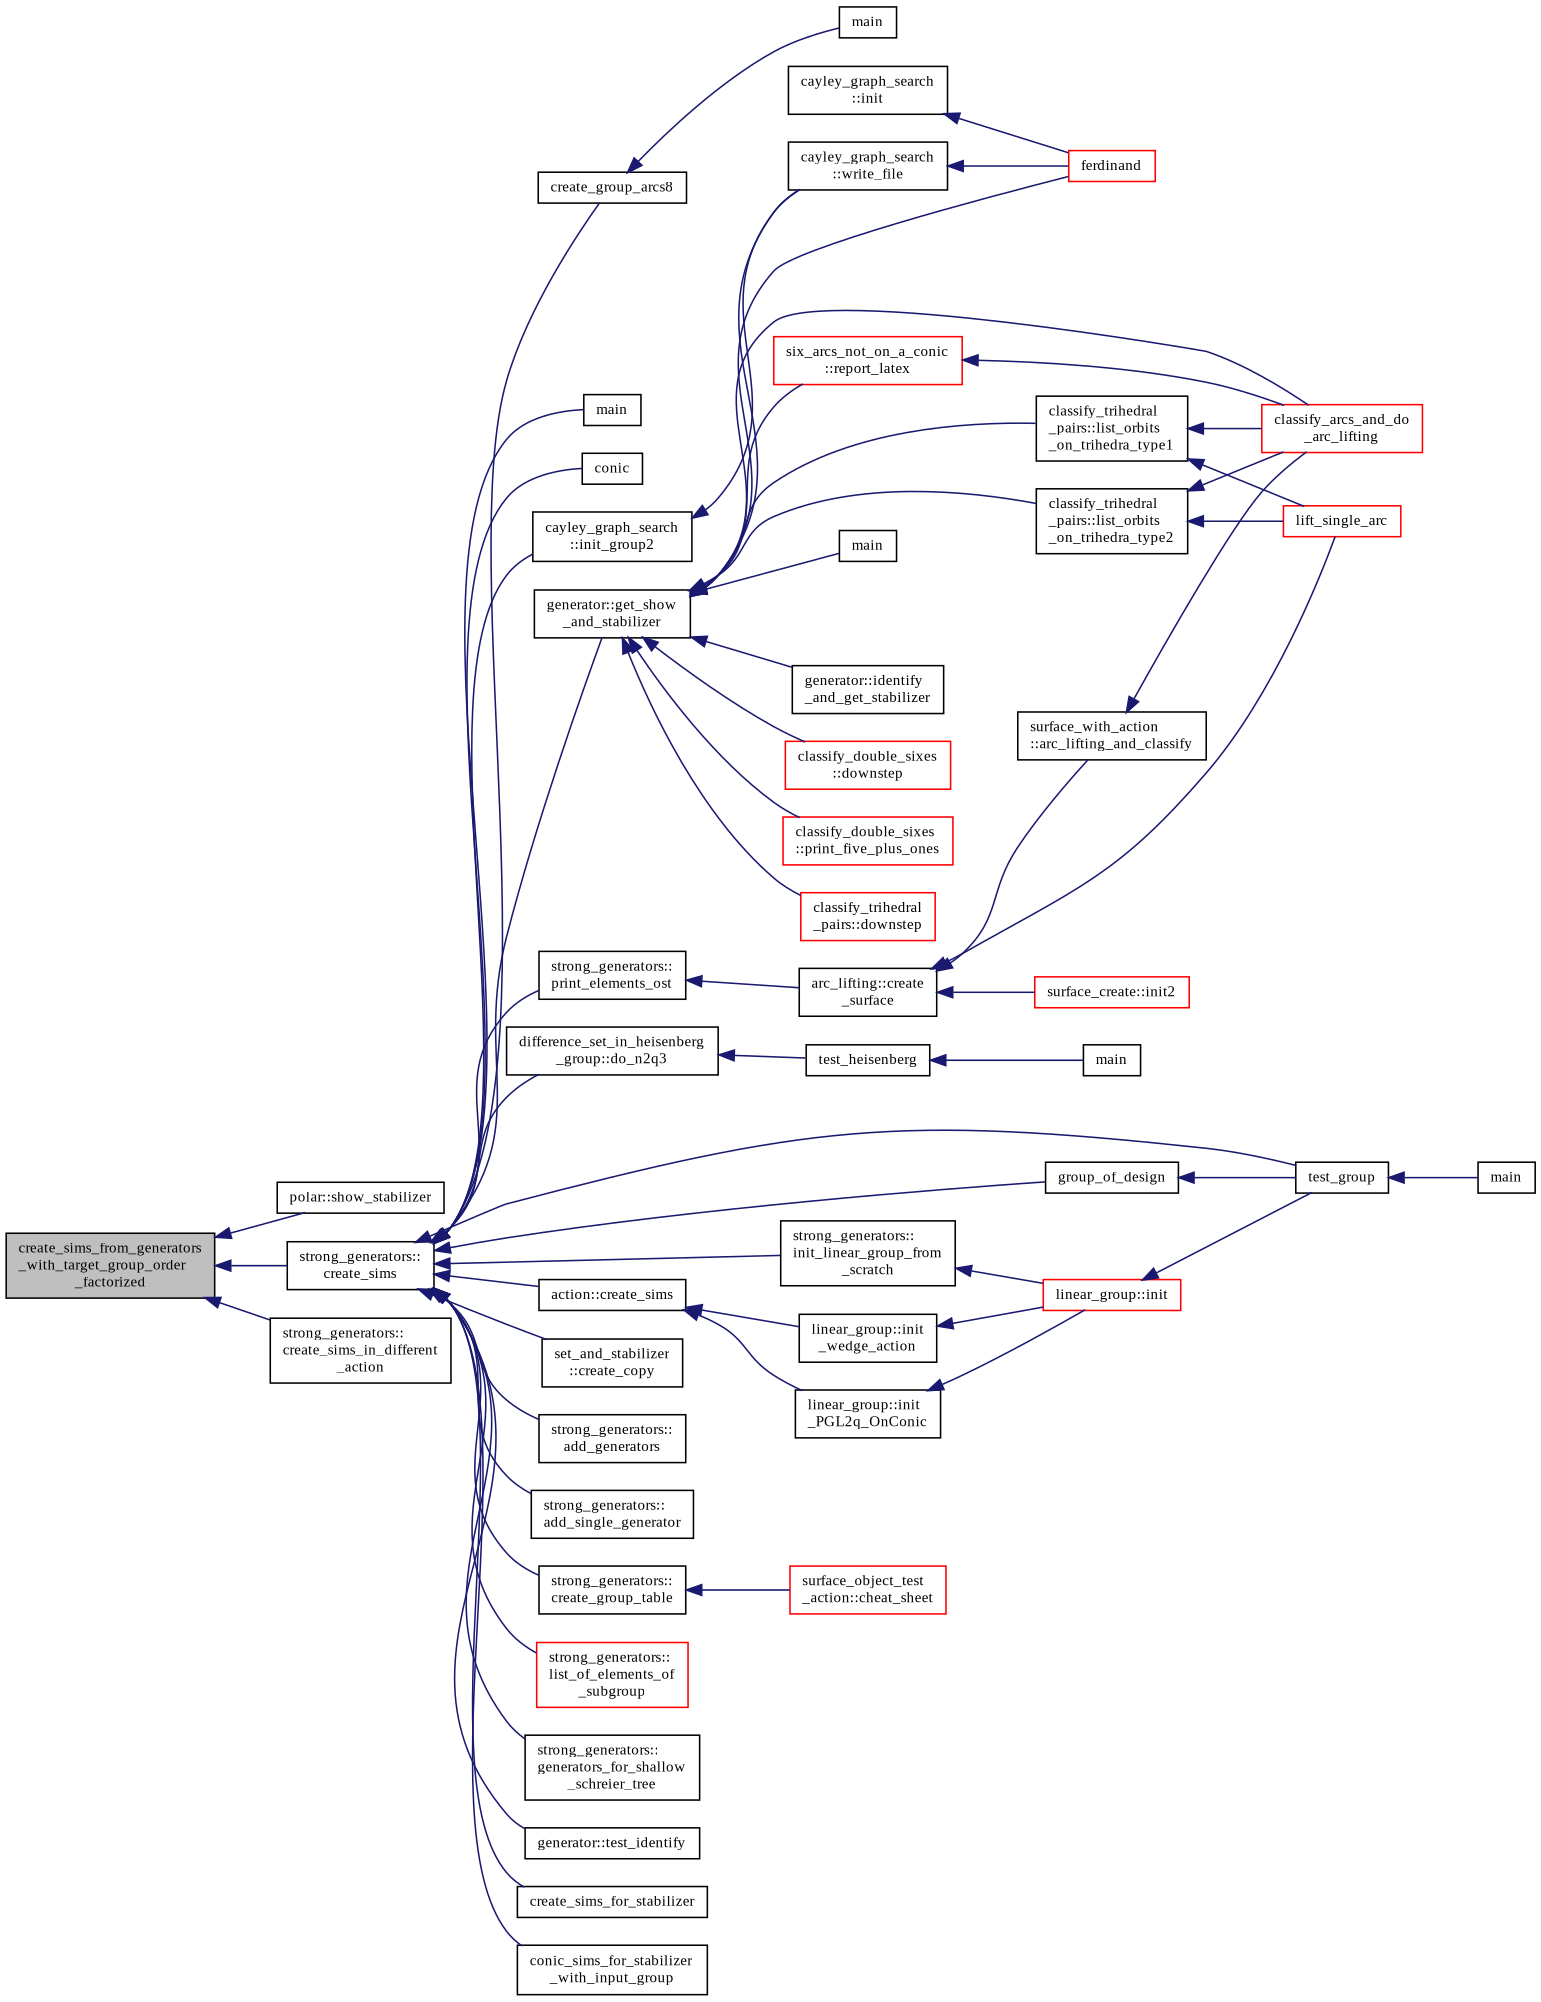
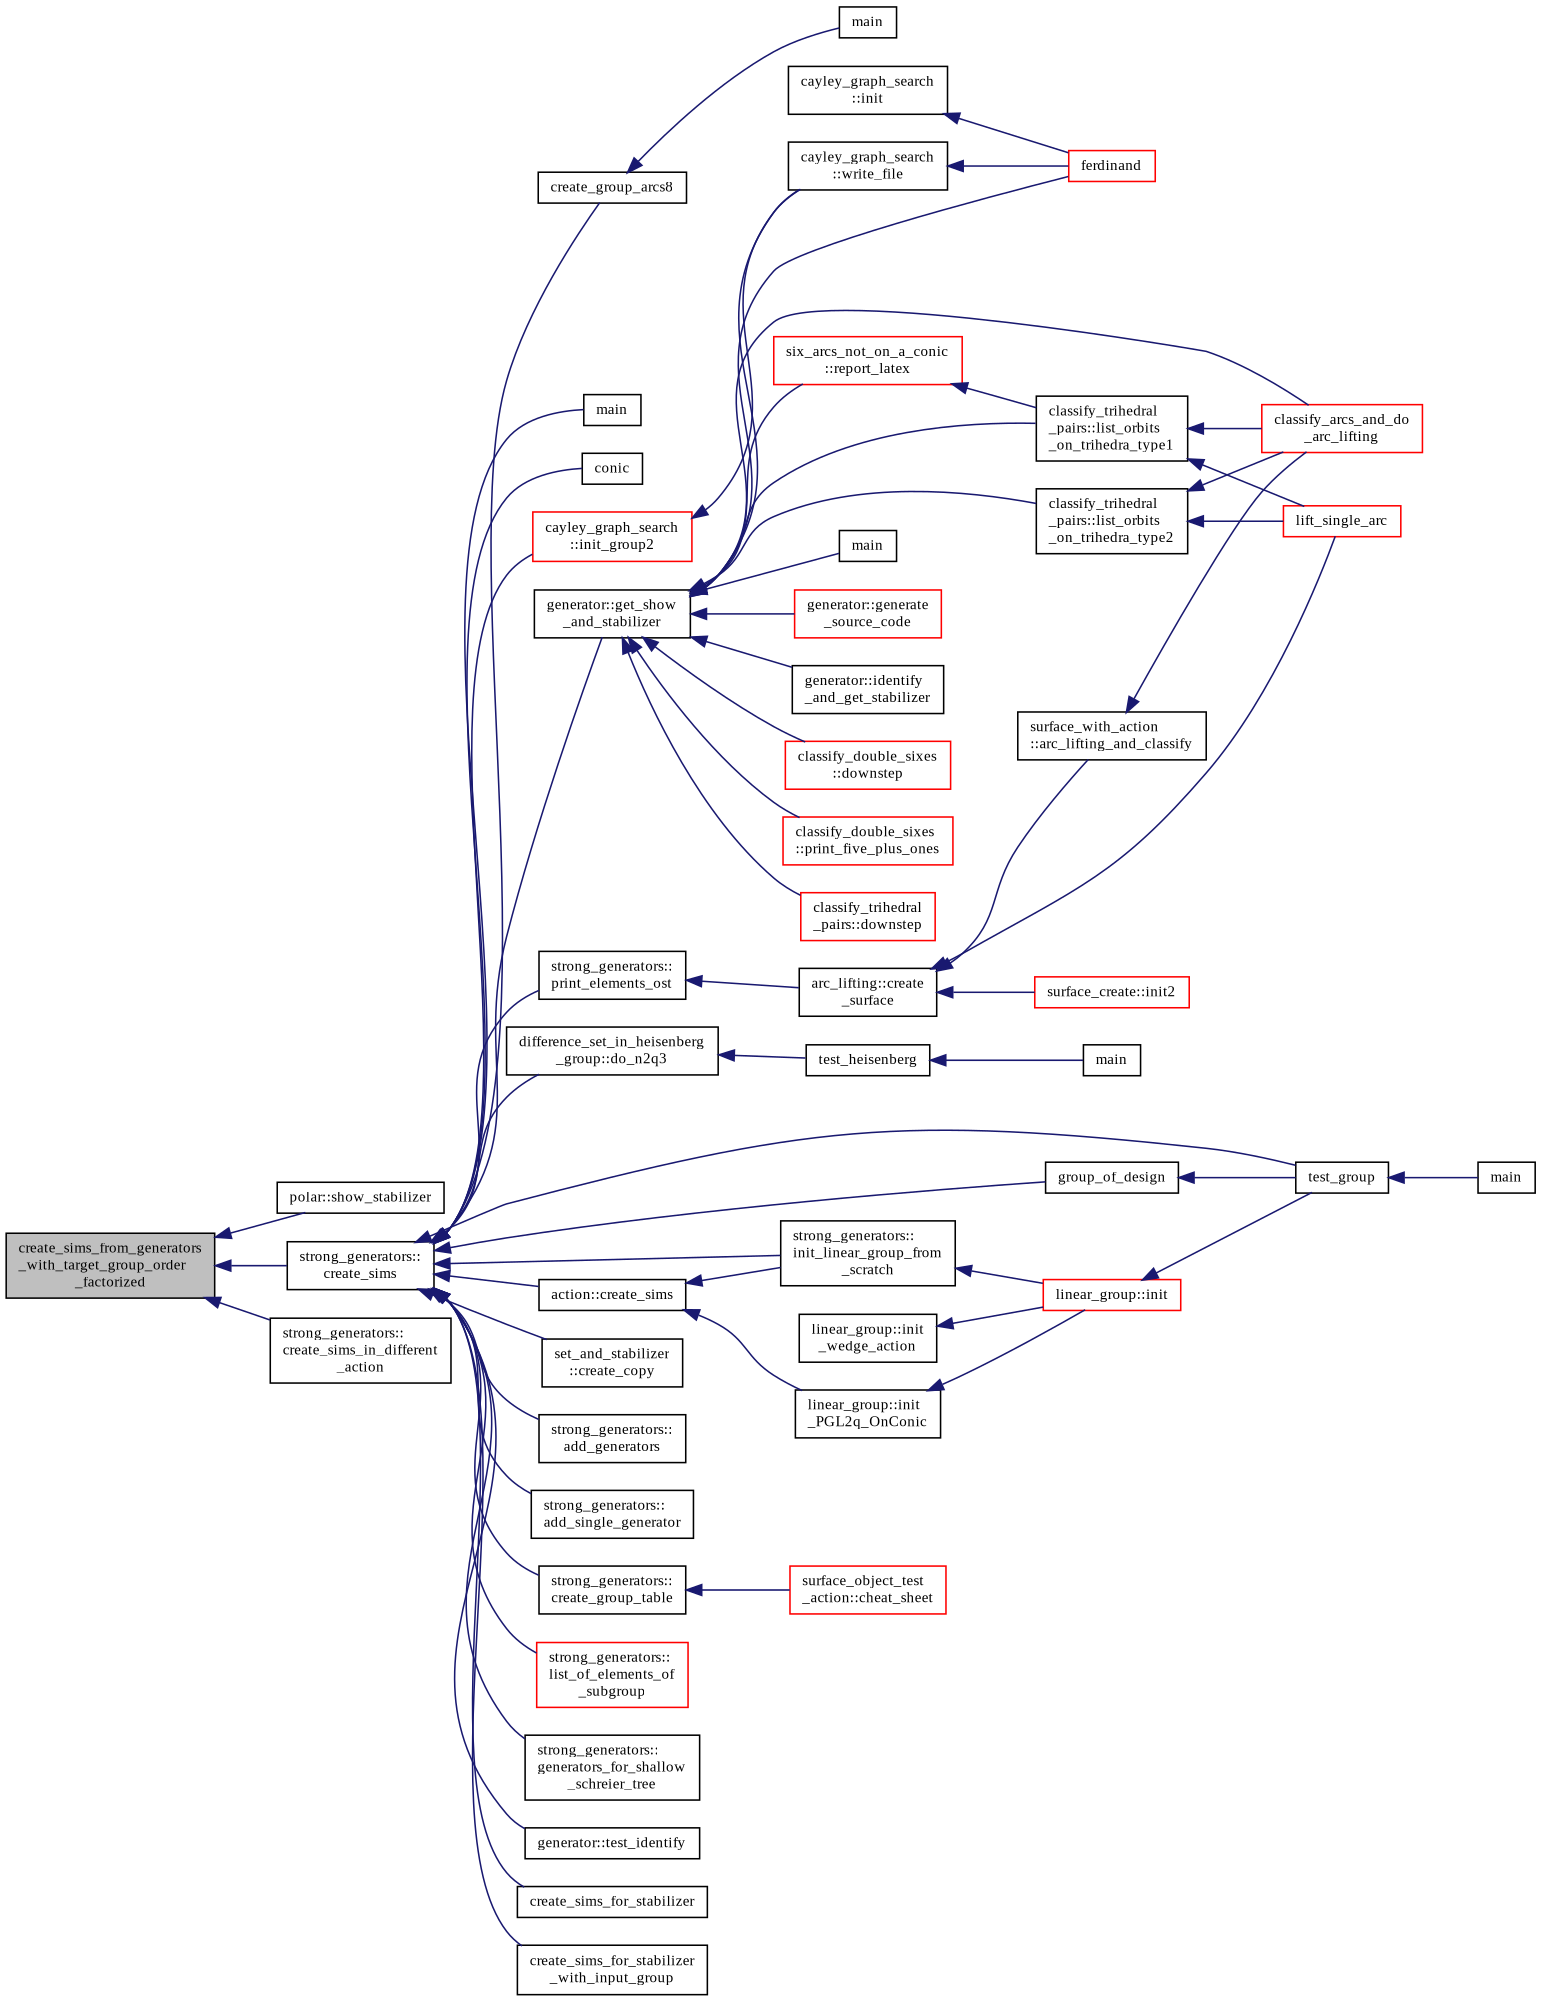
edge "classify_arcs_and_do _arc_lifting" -> "six_arcs_not_on_a_conic ::report_latex": now "classify_trihedral _pairs::list_orbits _on_trihedra_type1" -> "six_arcs_not_on_a_conic ::report_latex"
node "cayley_graph_search ::init_group2": color black -> red
node "generator::generate _source_code": added
edge "linear_group::init _wedge_action" -> "action::create_sims": now "strong_generators:: init_linear_group_from _scratch" -> "action::create_sims"
node "conic_sims_for_stabilizer _with_input_group": label "conic_sims_for_stabilizer _with_input_group" -> "create_sims_for_stabilizer _with_input_group"
